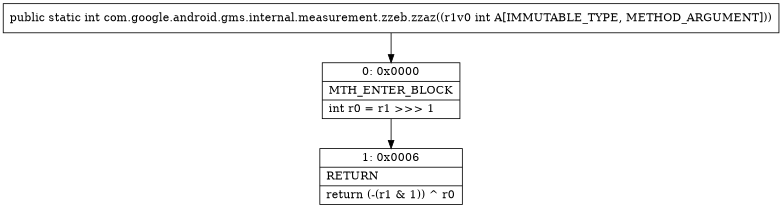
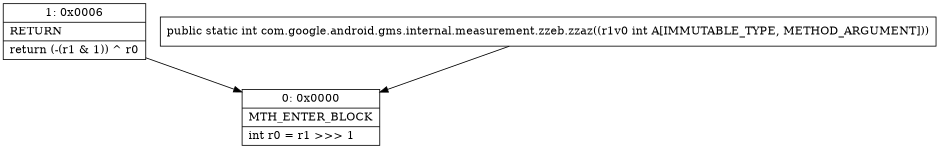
edge "0: 0x0000" -> "1: 0x0006": reversed
